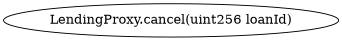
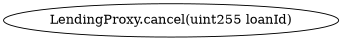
node "LendingProxy.cancel(uint256 loanId)": label "LendingProxy.cancel(uint256 loanId)" -> "LendingProxy.cancel(uint255 loanId)"
